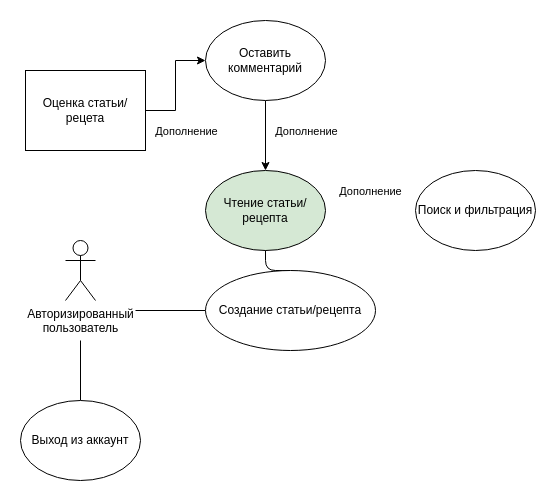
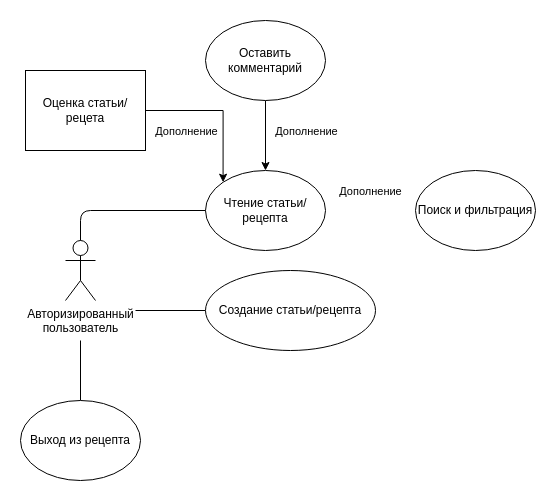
edge "Оценка статьи/рецета" -> "Оставить комментарий": now "Оценка статьи/рецета" -> "Чтение статьи/рецепта"
node "Чтение статьи/рецепта": fillcolor #d5e8d4 -> #ffffff
edge "Чтение статьи/рецепта" -- "Создание статьи/рецепта": now "Чтение статьи/рецепта" -- "Авторизированный пользователь"
node "Выход из аккаунт": label "Выход из аккаунт" -> "Выход из рецепта"
